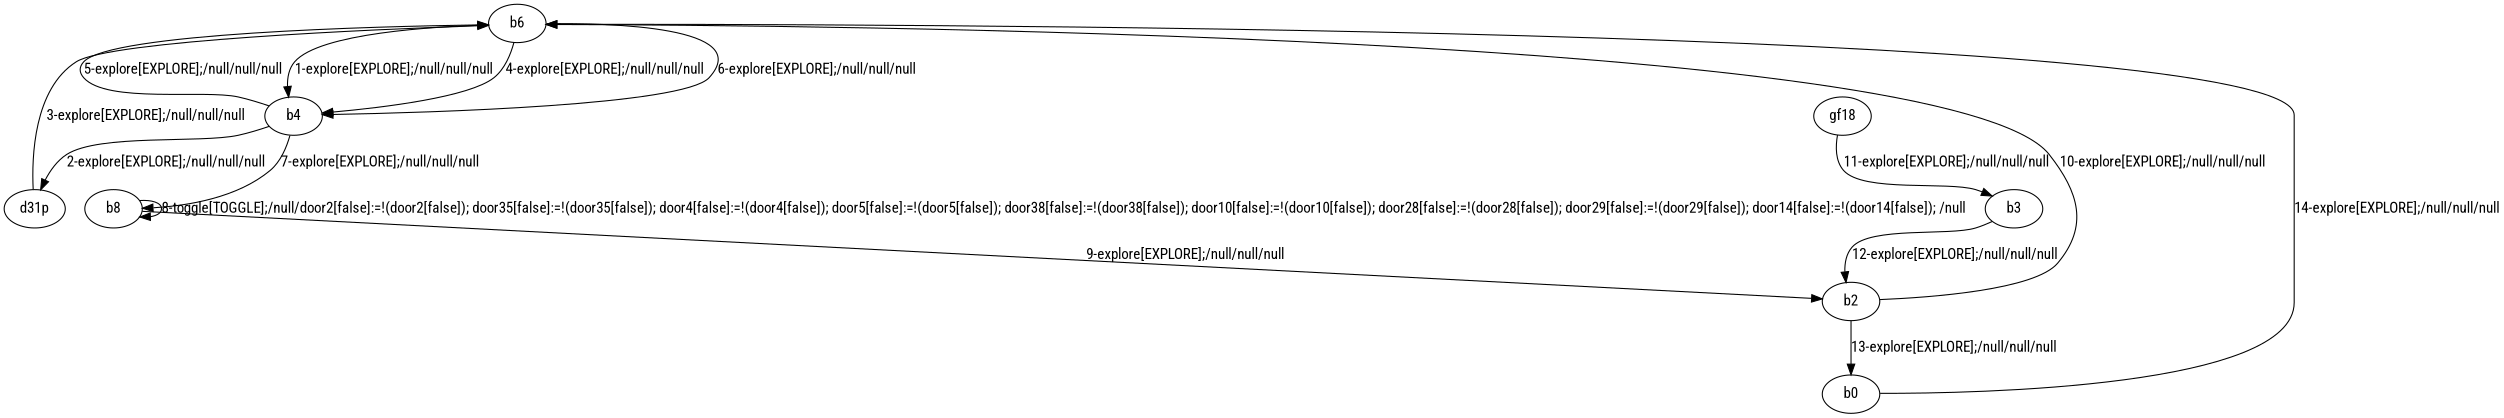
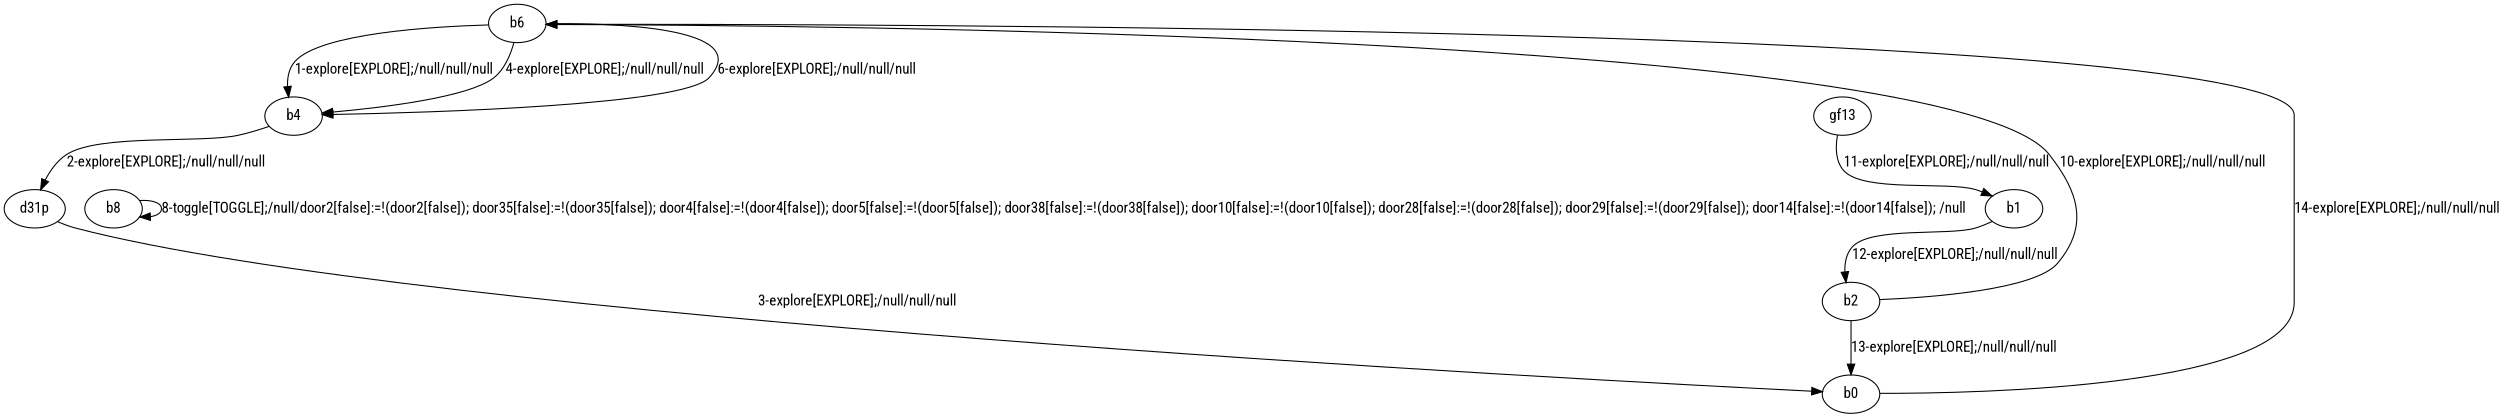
edge "d31p" -> "b6": now "d31p" -> "b0"
edge "b4" -> "b6": removed, label "5-explore[EXPLORE];/null/null/null"
node "gf18": label "gf18" -> "gf13"
edge "b4" -> "b8": removed, label "7-explore[EXPLORE];/null/null/null"
node "b3": label "b3" -> "b1"
edge "b8" -> "b2": removed, label "9-explore[EXPLORE];/null/null/null"
